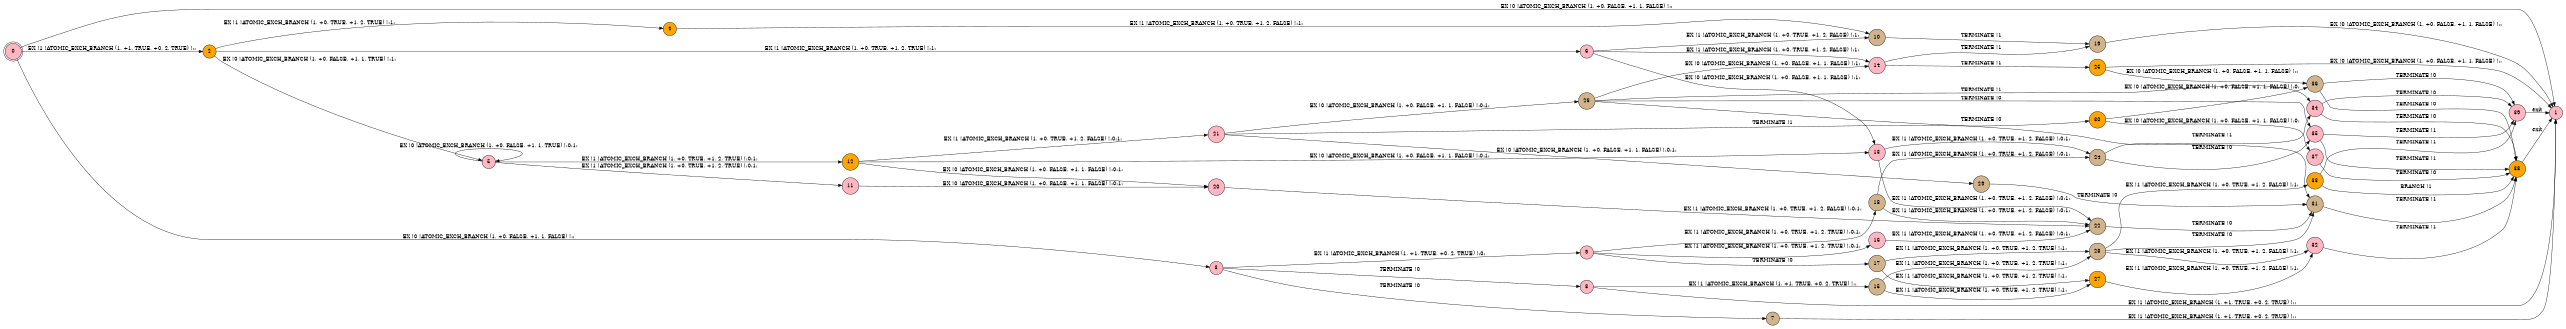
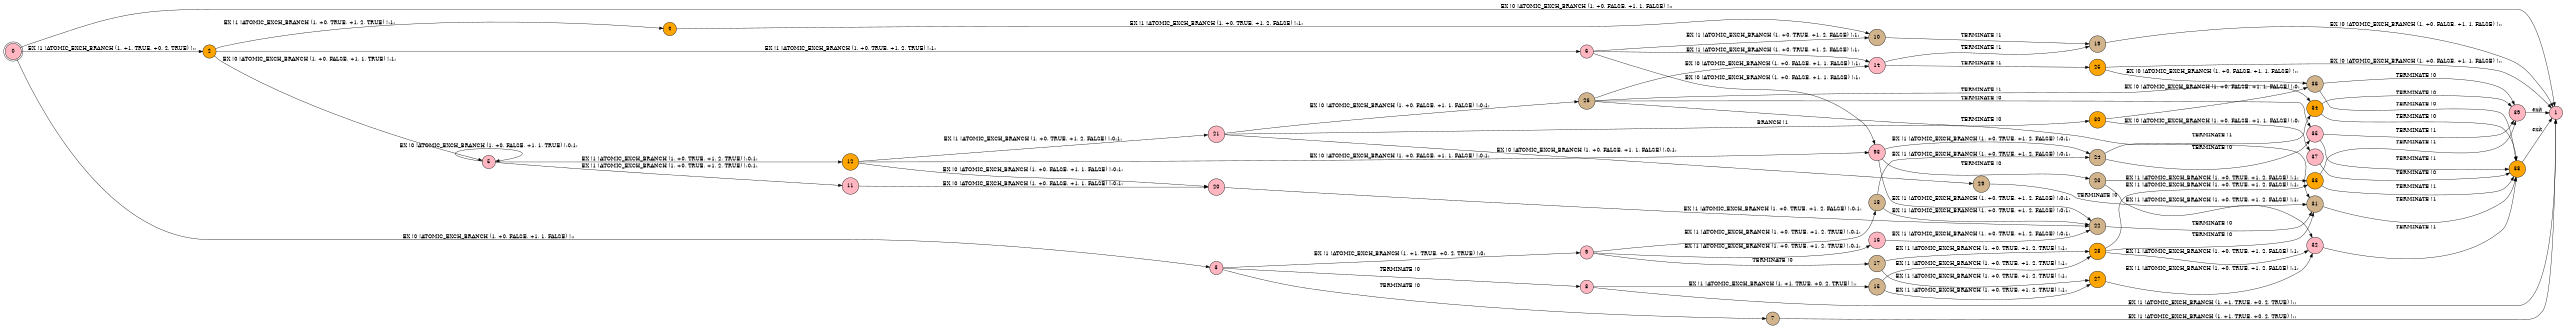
node "34": fillcolor lightpink -> orange
edge "21" -> "30": label "TERMINATE !1" -> "BRANCH !1"
node "13": label "13" -> "93"
node "23": added
edge "33" -> "38": label "BRANCH !1" -> "TERMINATE !1"
node "28": fillcolor tan -> orange
